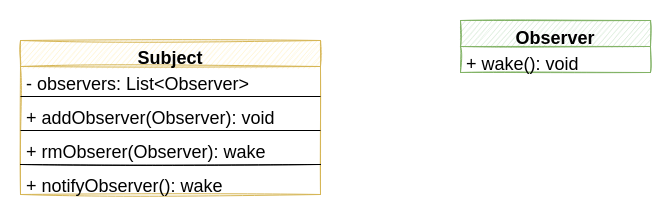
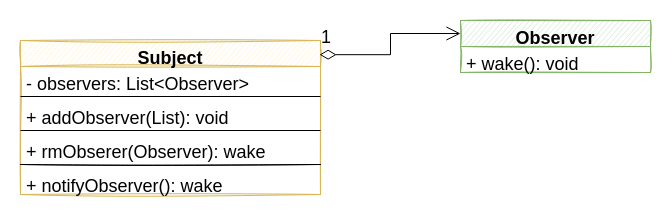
edge "Observer" -- "Subject": added, label "1"
node "+ addObserver(Observer): void": label "+ addObserver(Observer): void" -> "+ addObserver(List): void"
